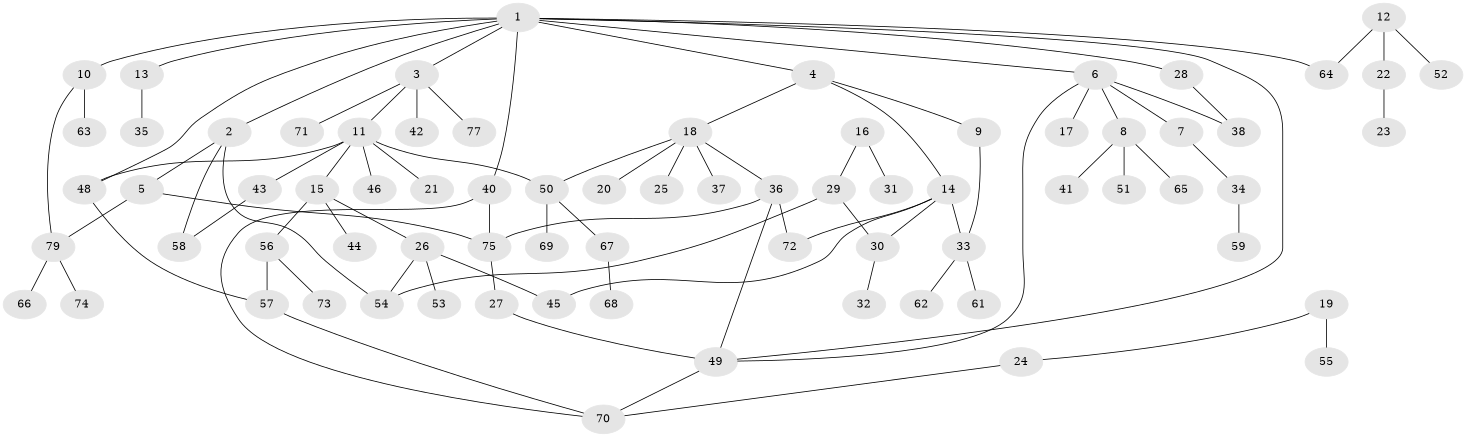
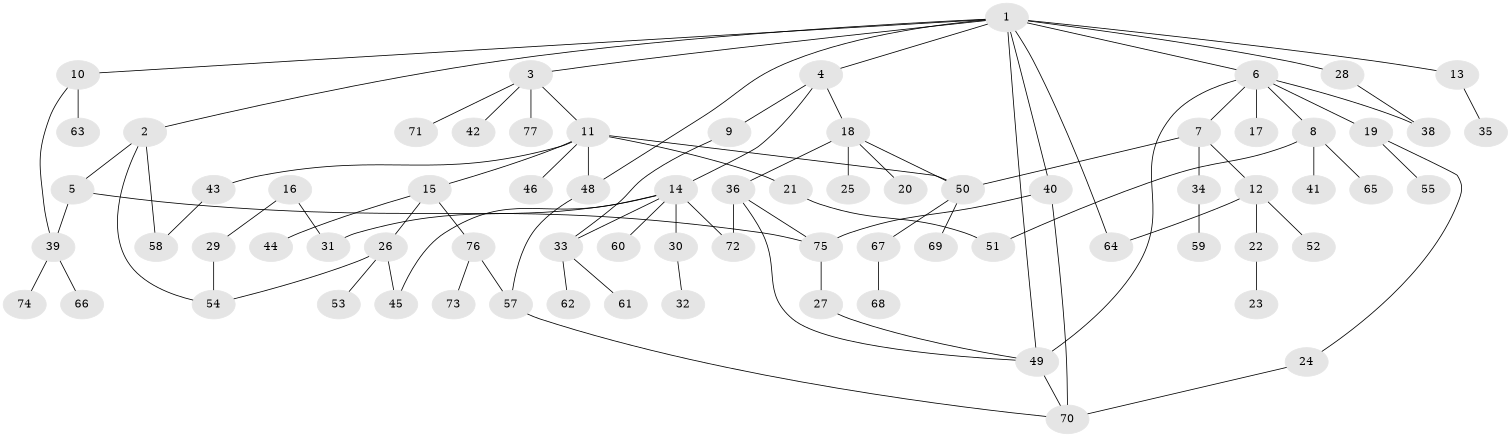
edge "6" -- "19": added
edge "7" -- "12": added
edge "7" -- "50": added
node "37": removed
edge "29" -- "30": removed
edge "21" -- "51": added
edge "14" -- "31": added
node "79": label "79" -> "39"
node "56": label "56" -> "76"
node "60": added
